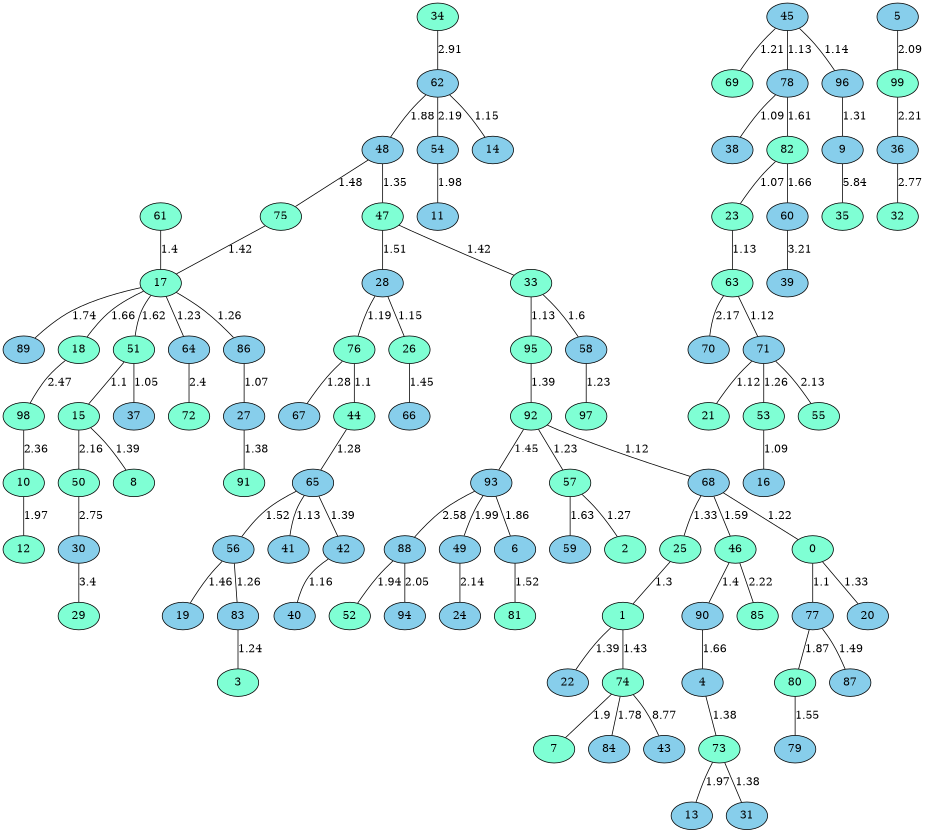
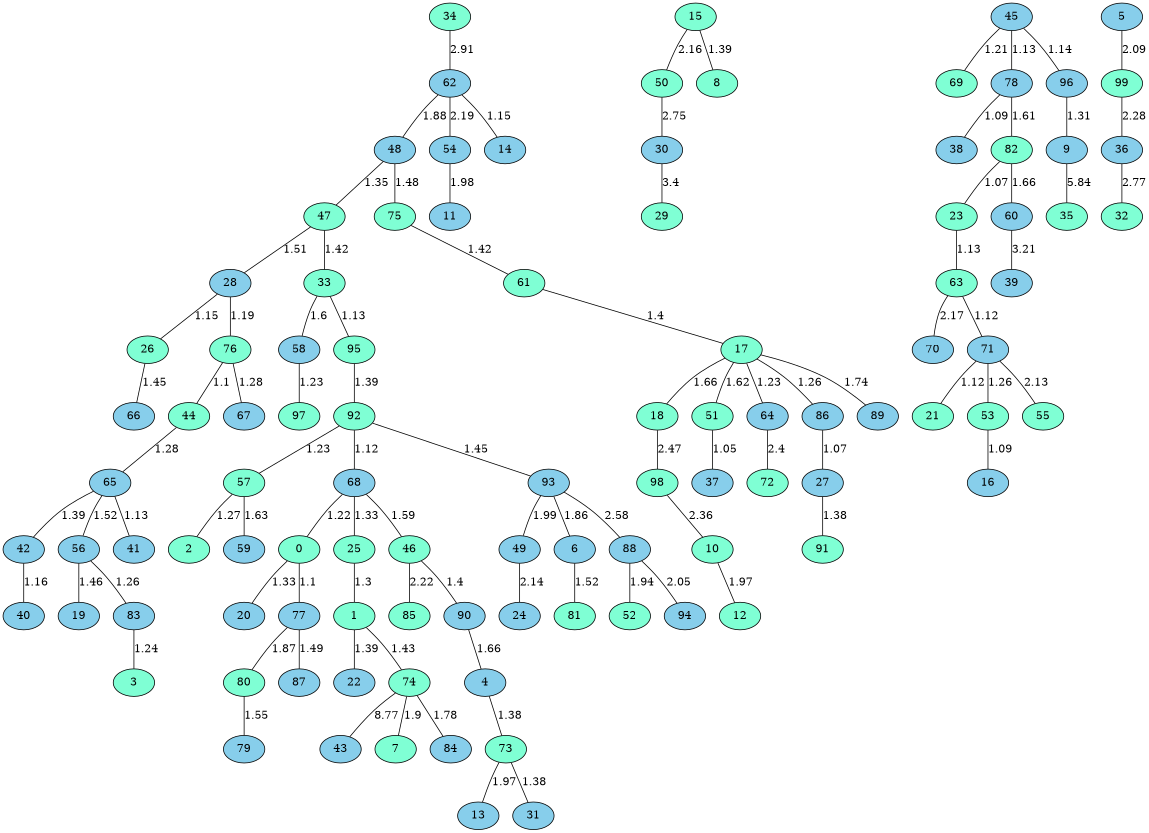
edge "99" -- "36": label "2.21" -> "2.28"
edge "75" -- "17": now "75" -- "61"
edge "51" -- "15": removed, label "1.1"
